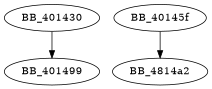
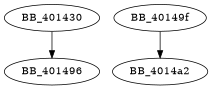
node "BB_40145f": label "BB_40145f" -> "BB_40149f"
node "BB_401499": label "BB_401499" -> "BB_401496"
node "BB_4814a2": label "BB_4814a2" -> "BB_4014a2"
